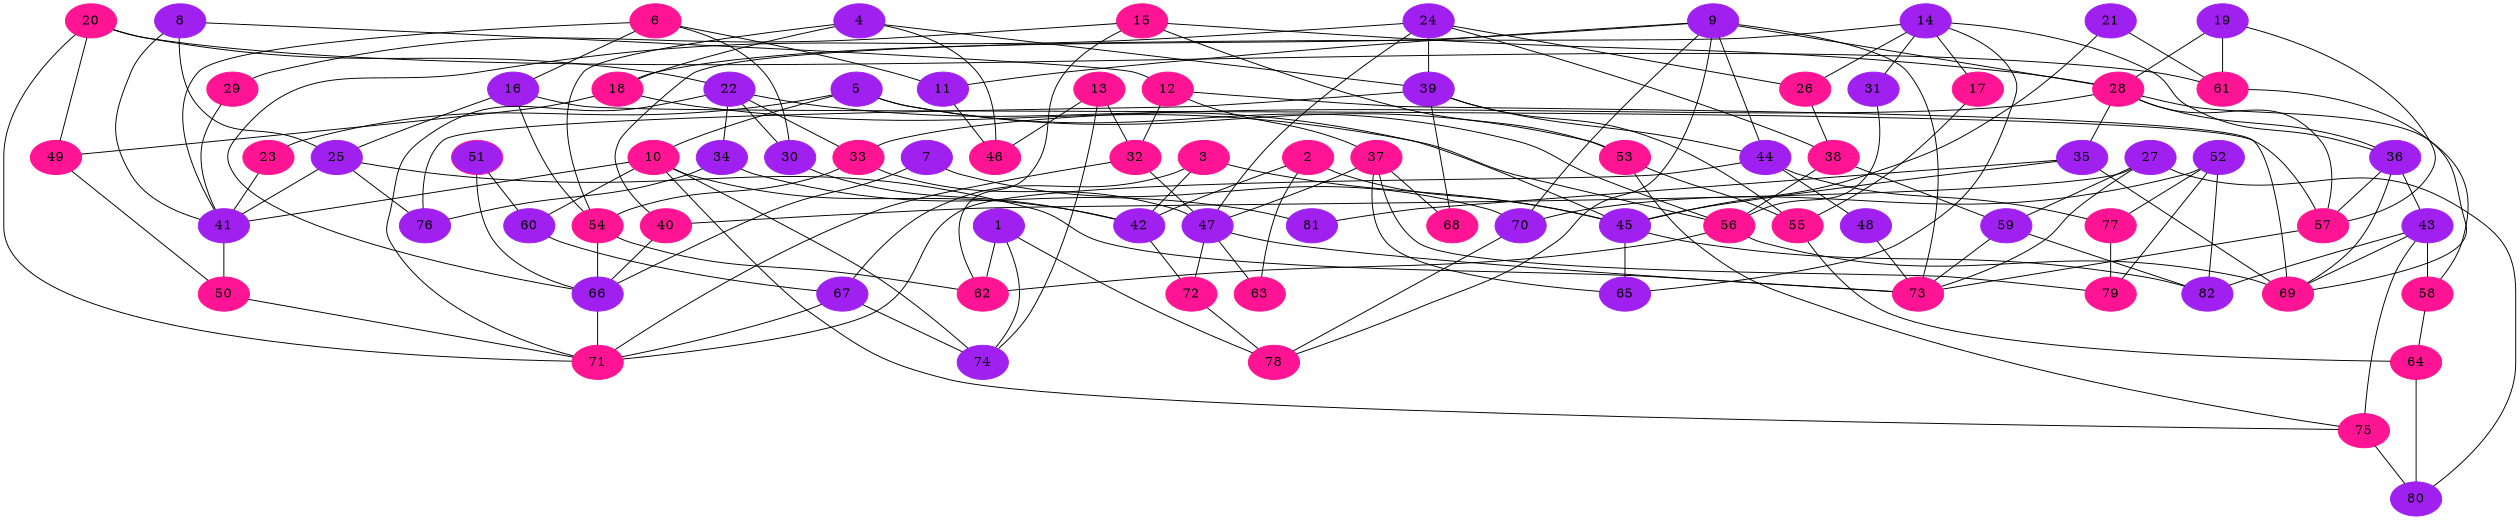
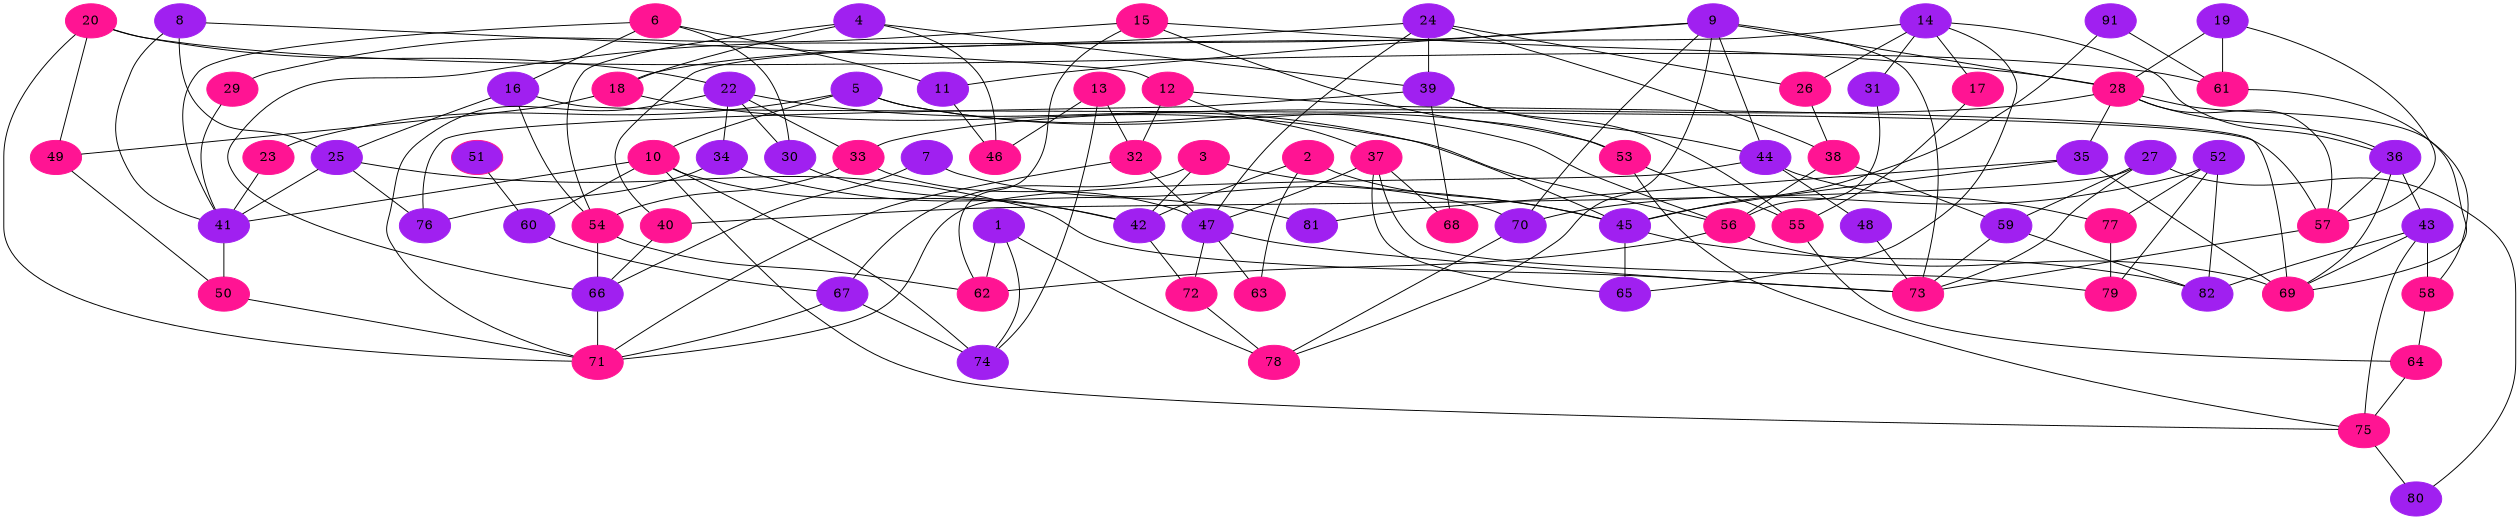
node "21": label "21" -> "91"
edge "51" -- "66": removed
edge "64" -- "80": now "64" -- "75"
